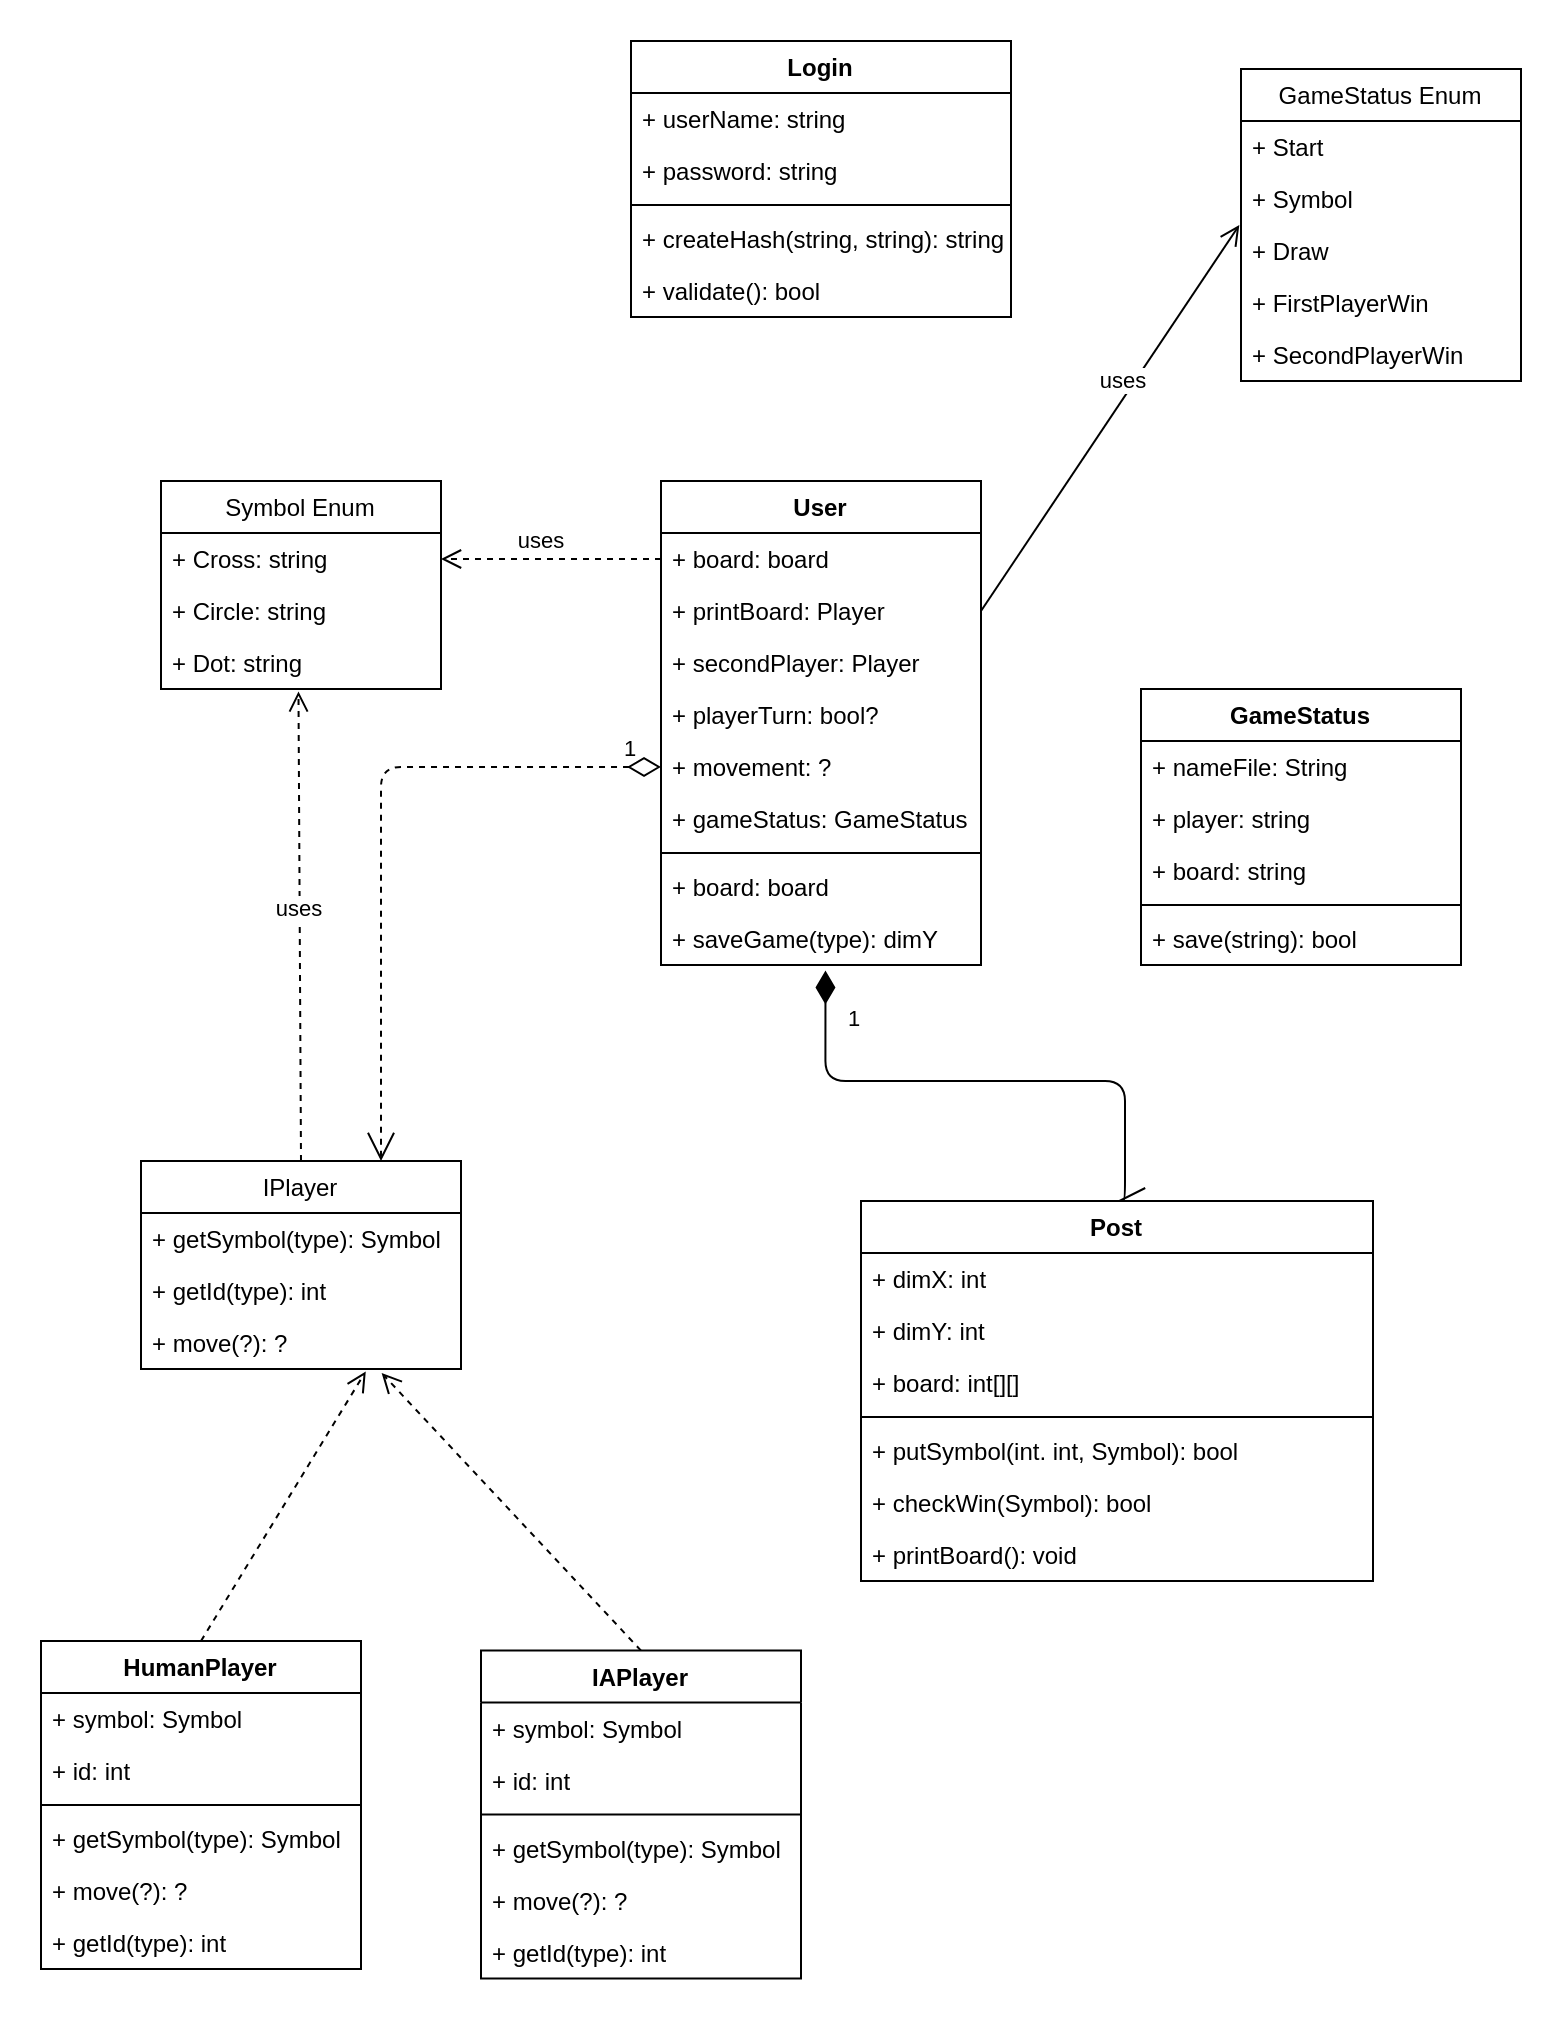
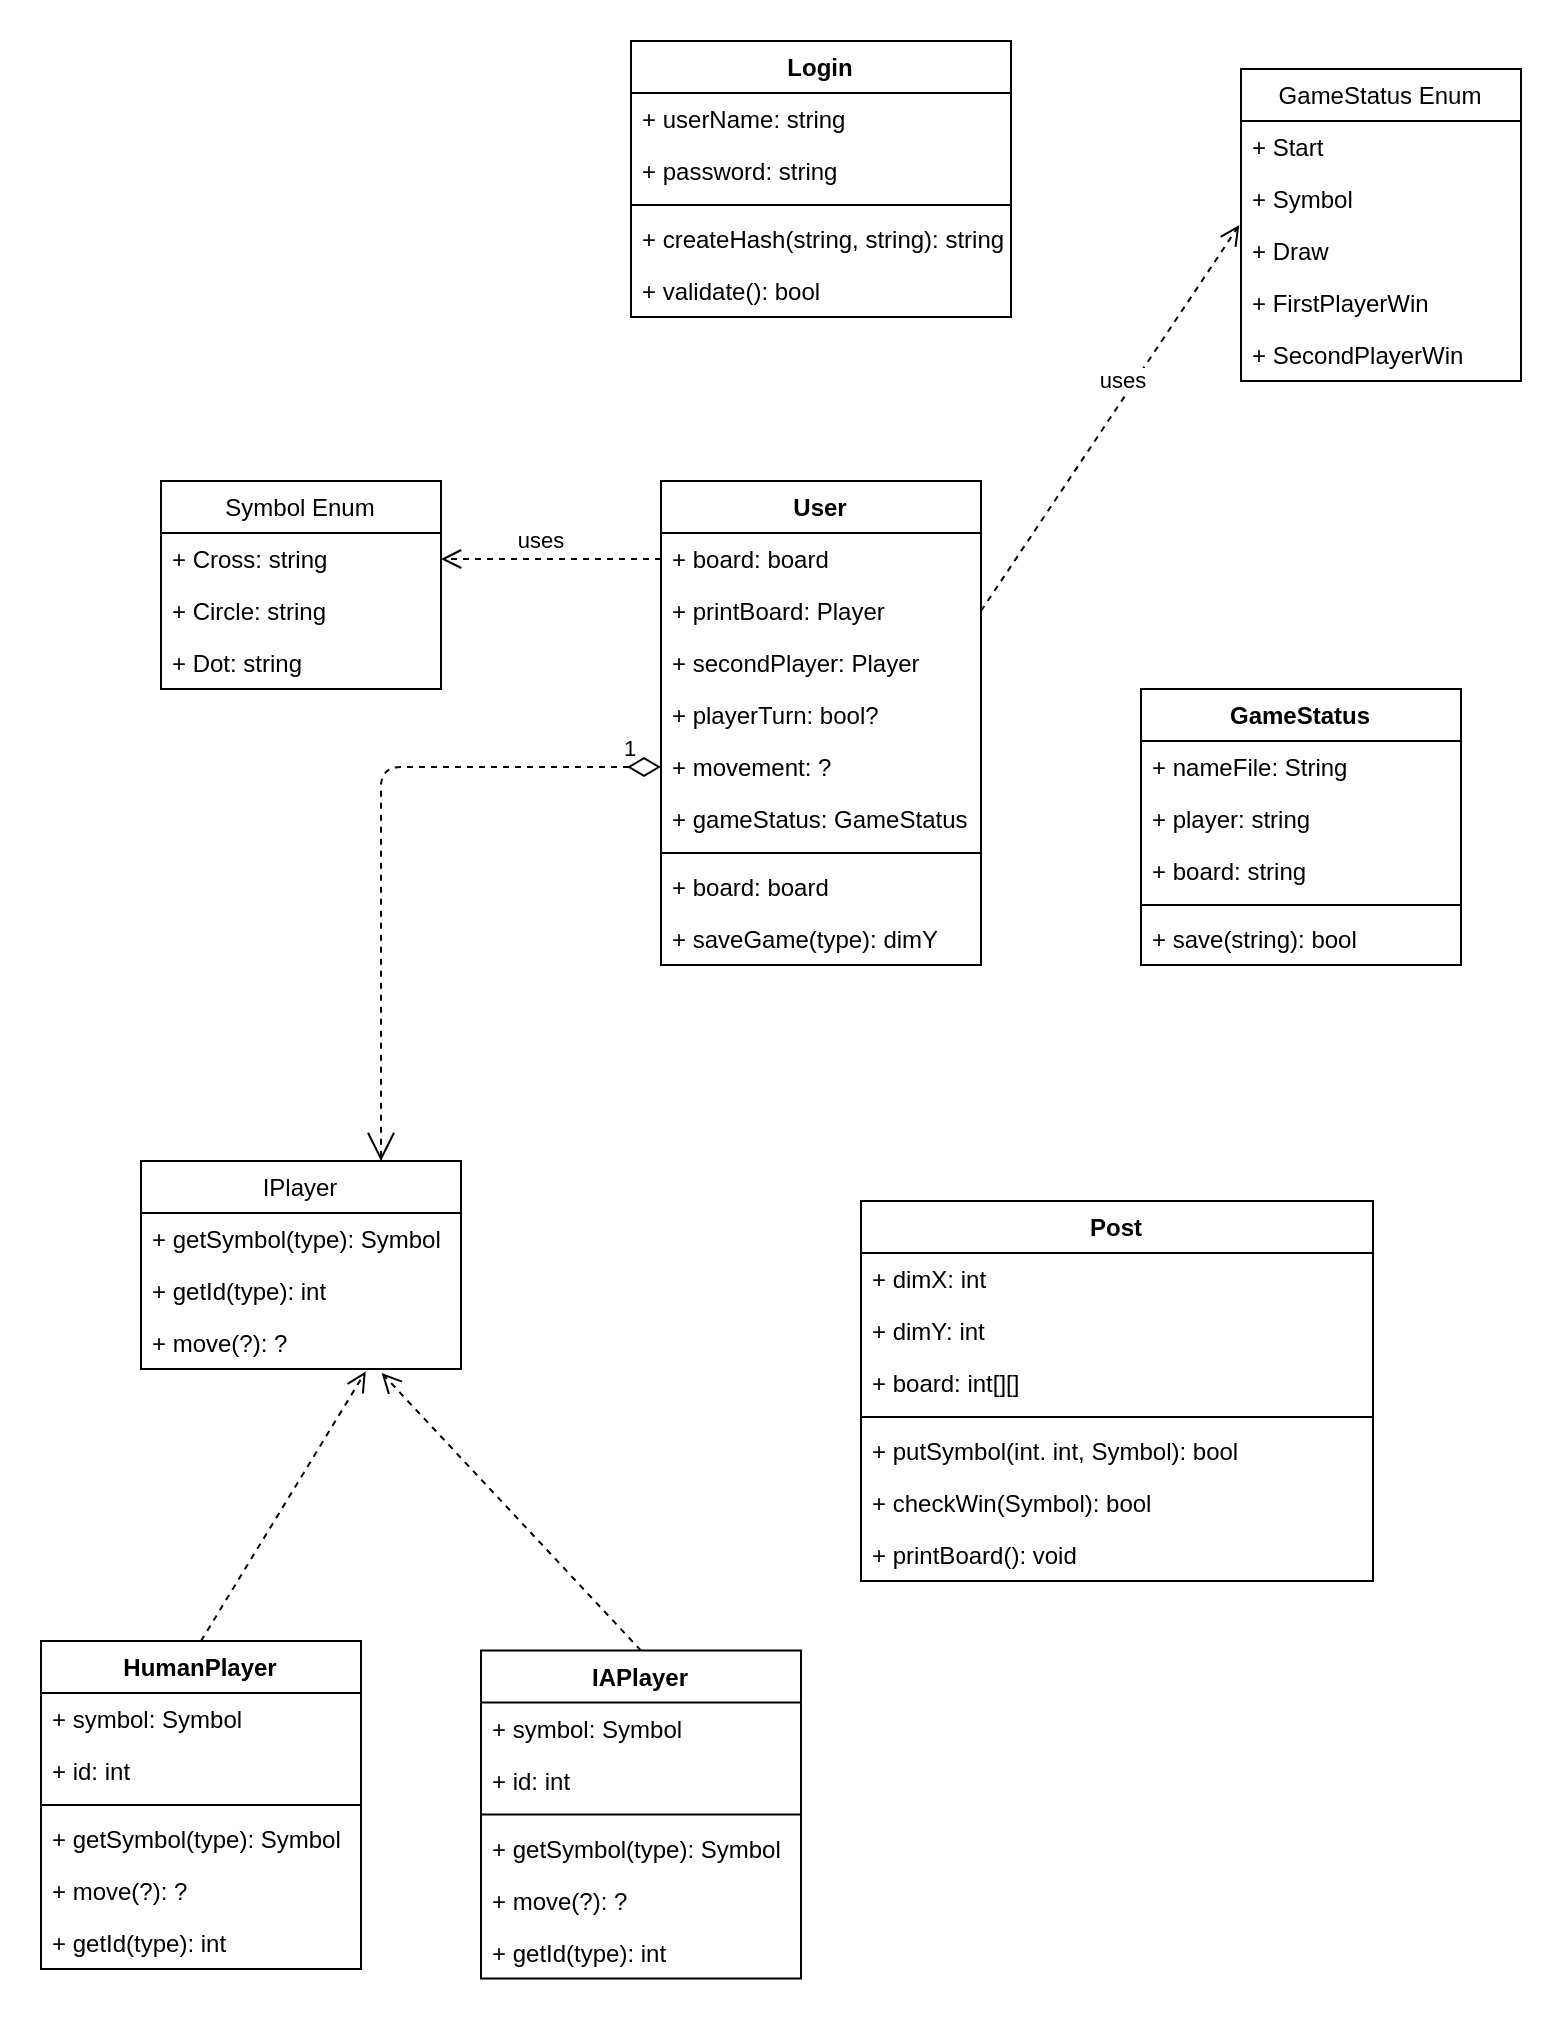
edge "+ printBoard: Player" -> "+ Draw": style solid -> dashed
edge "IPlayer" -> "+ Dot: string": removed, label "uses"
edge "+ saveGame(type): dimY" -- "Post": removed, label "1"
